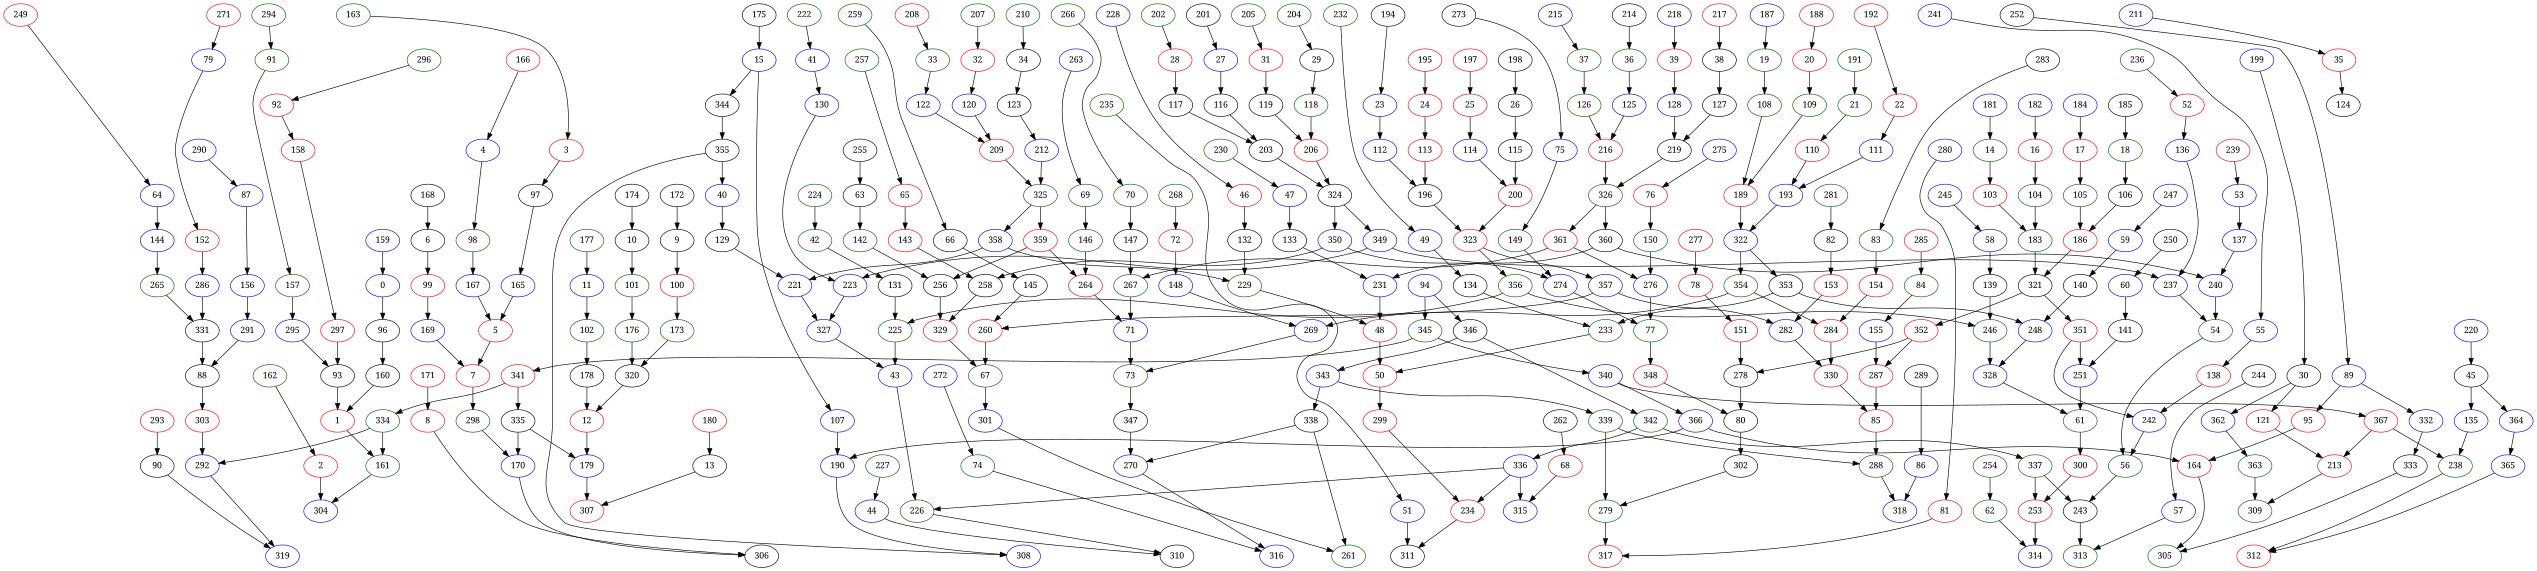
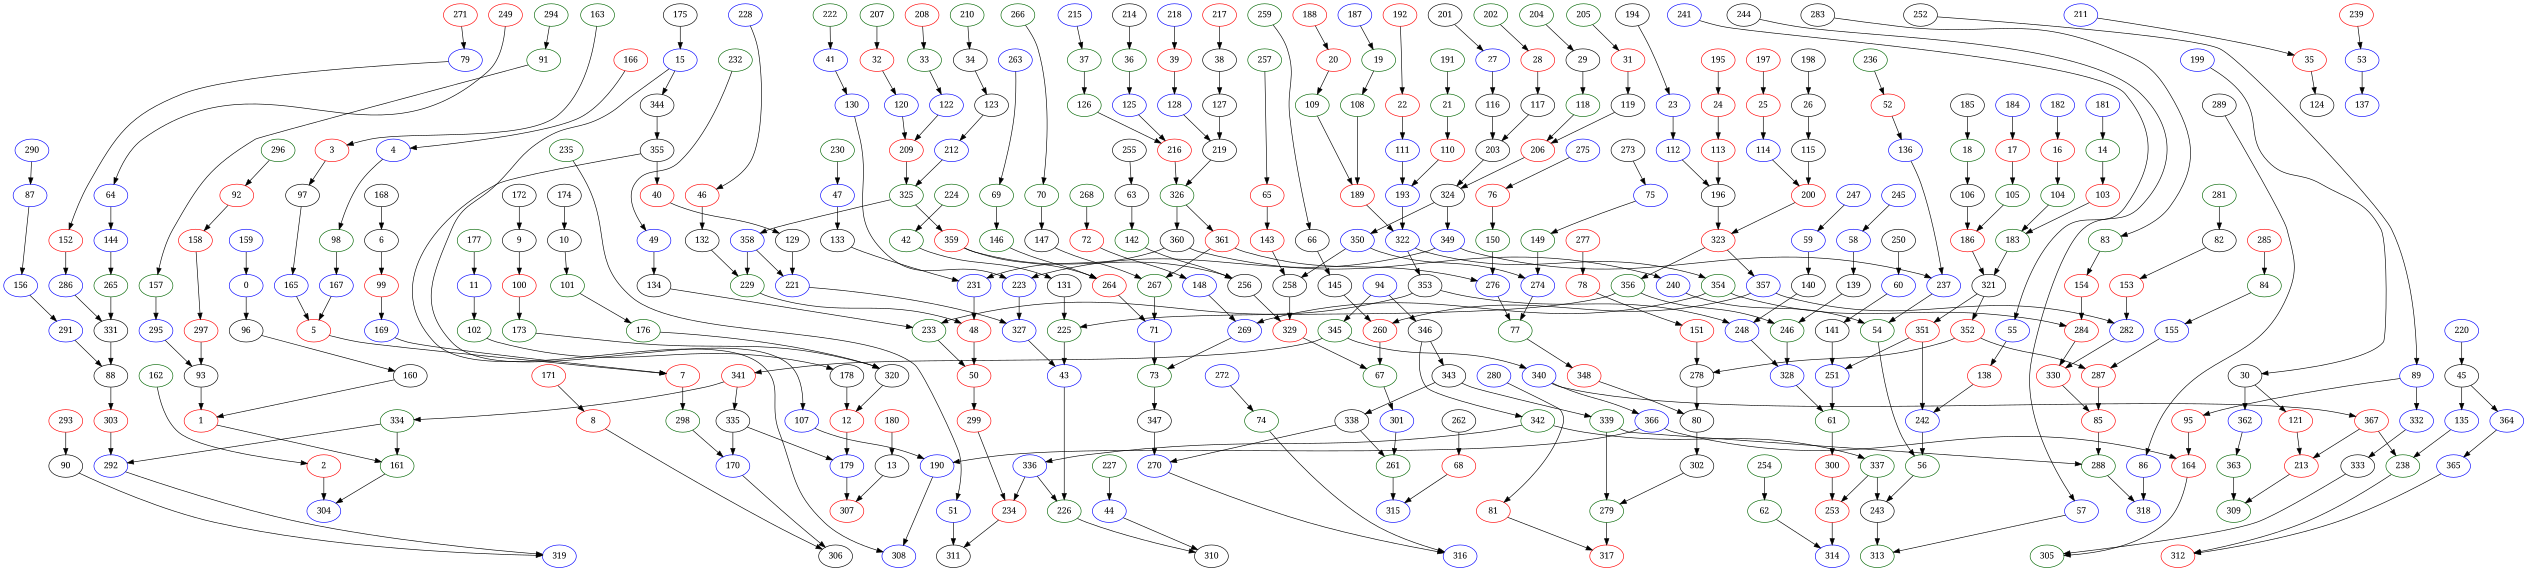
node "40": color blue -> red
edge "137" -> "240": removed
node "343": color blue -> black
edge "336" -> "315": now "261" -> "315"
